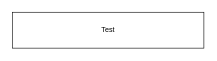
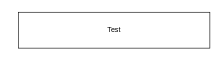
node "Test": moved (108, 30) -> (114, 30)
